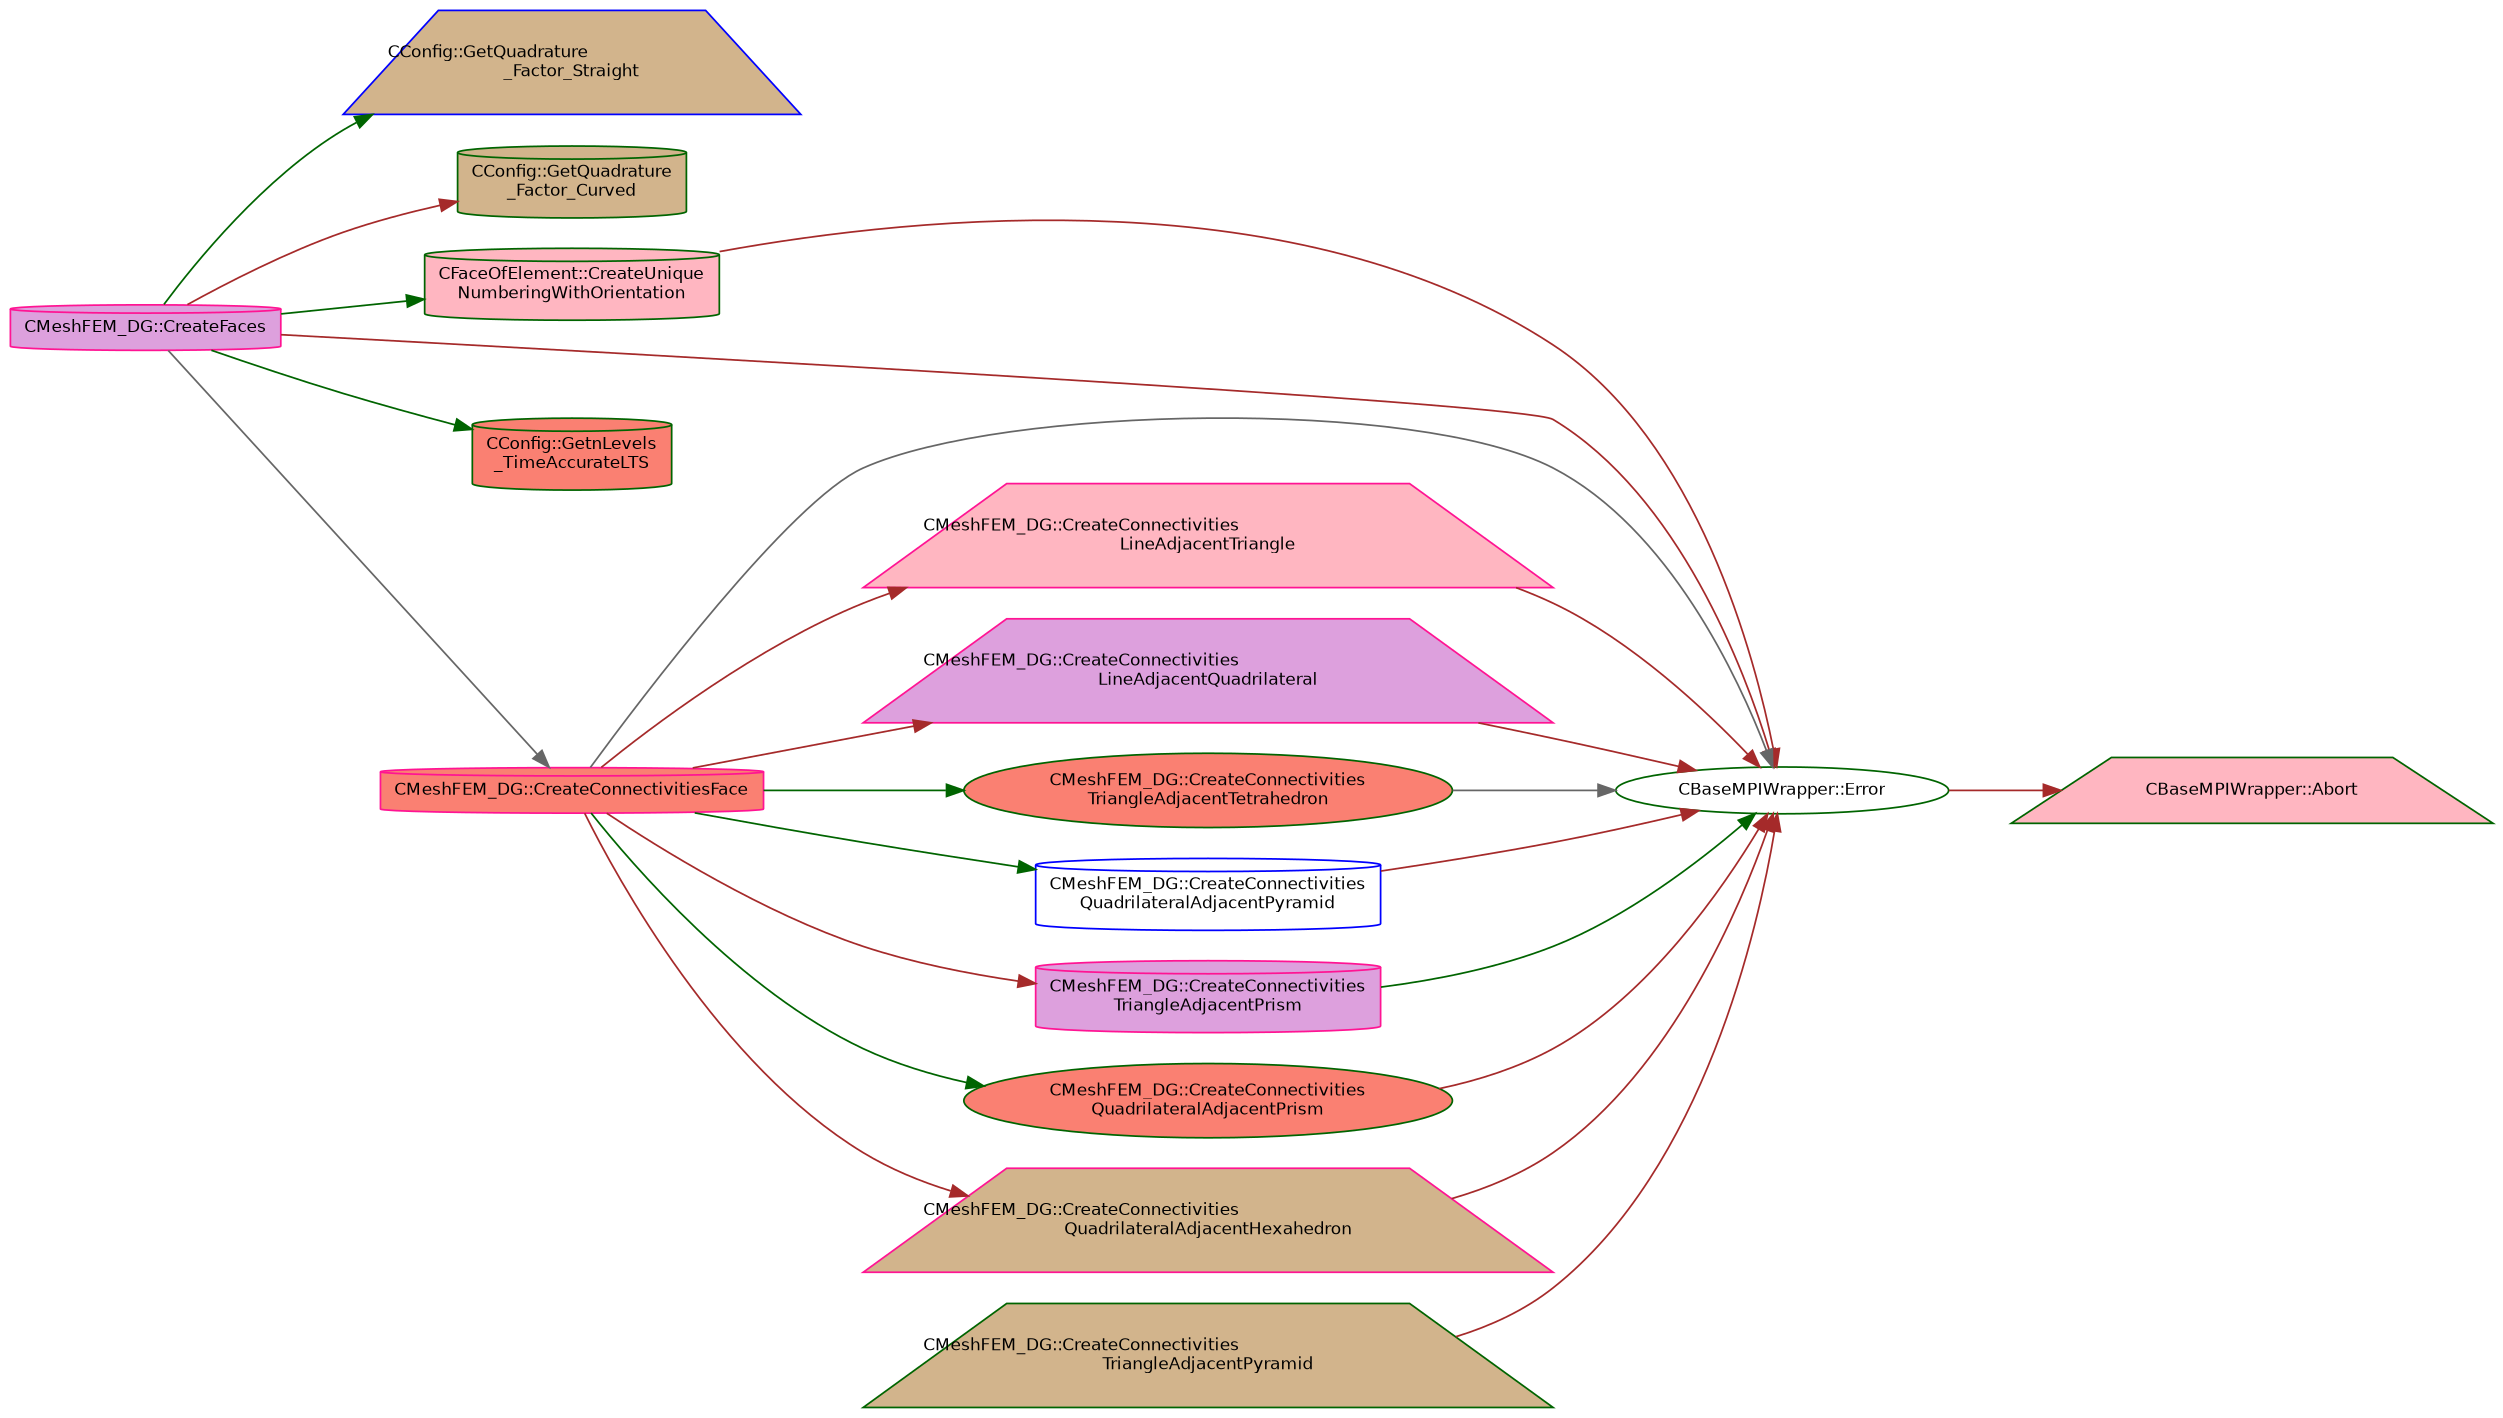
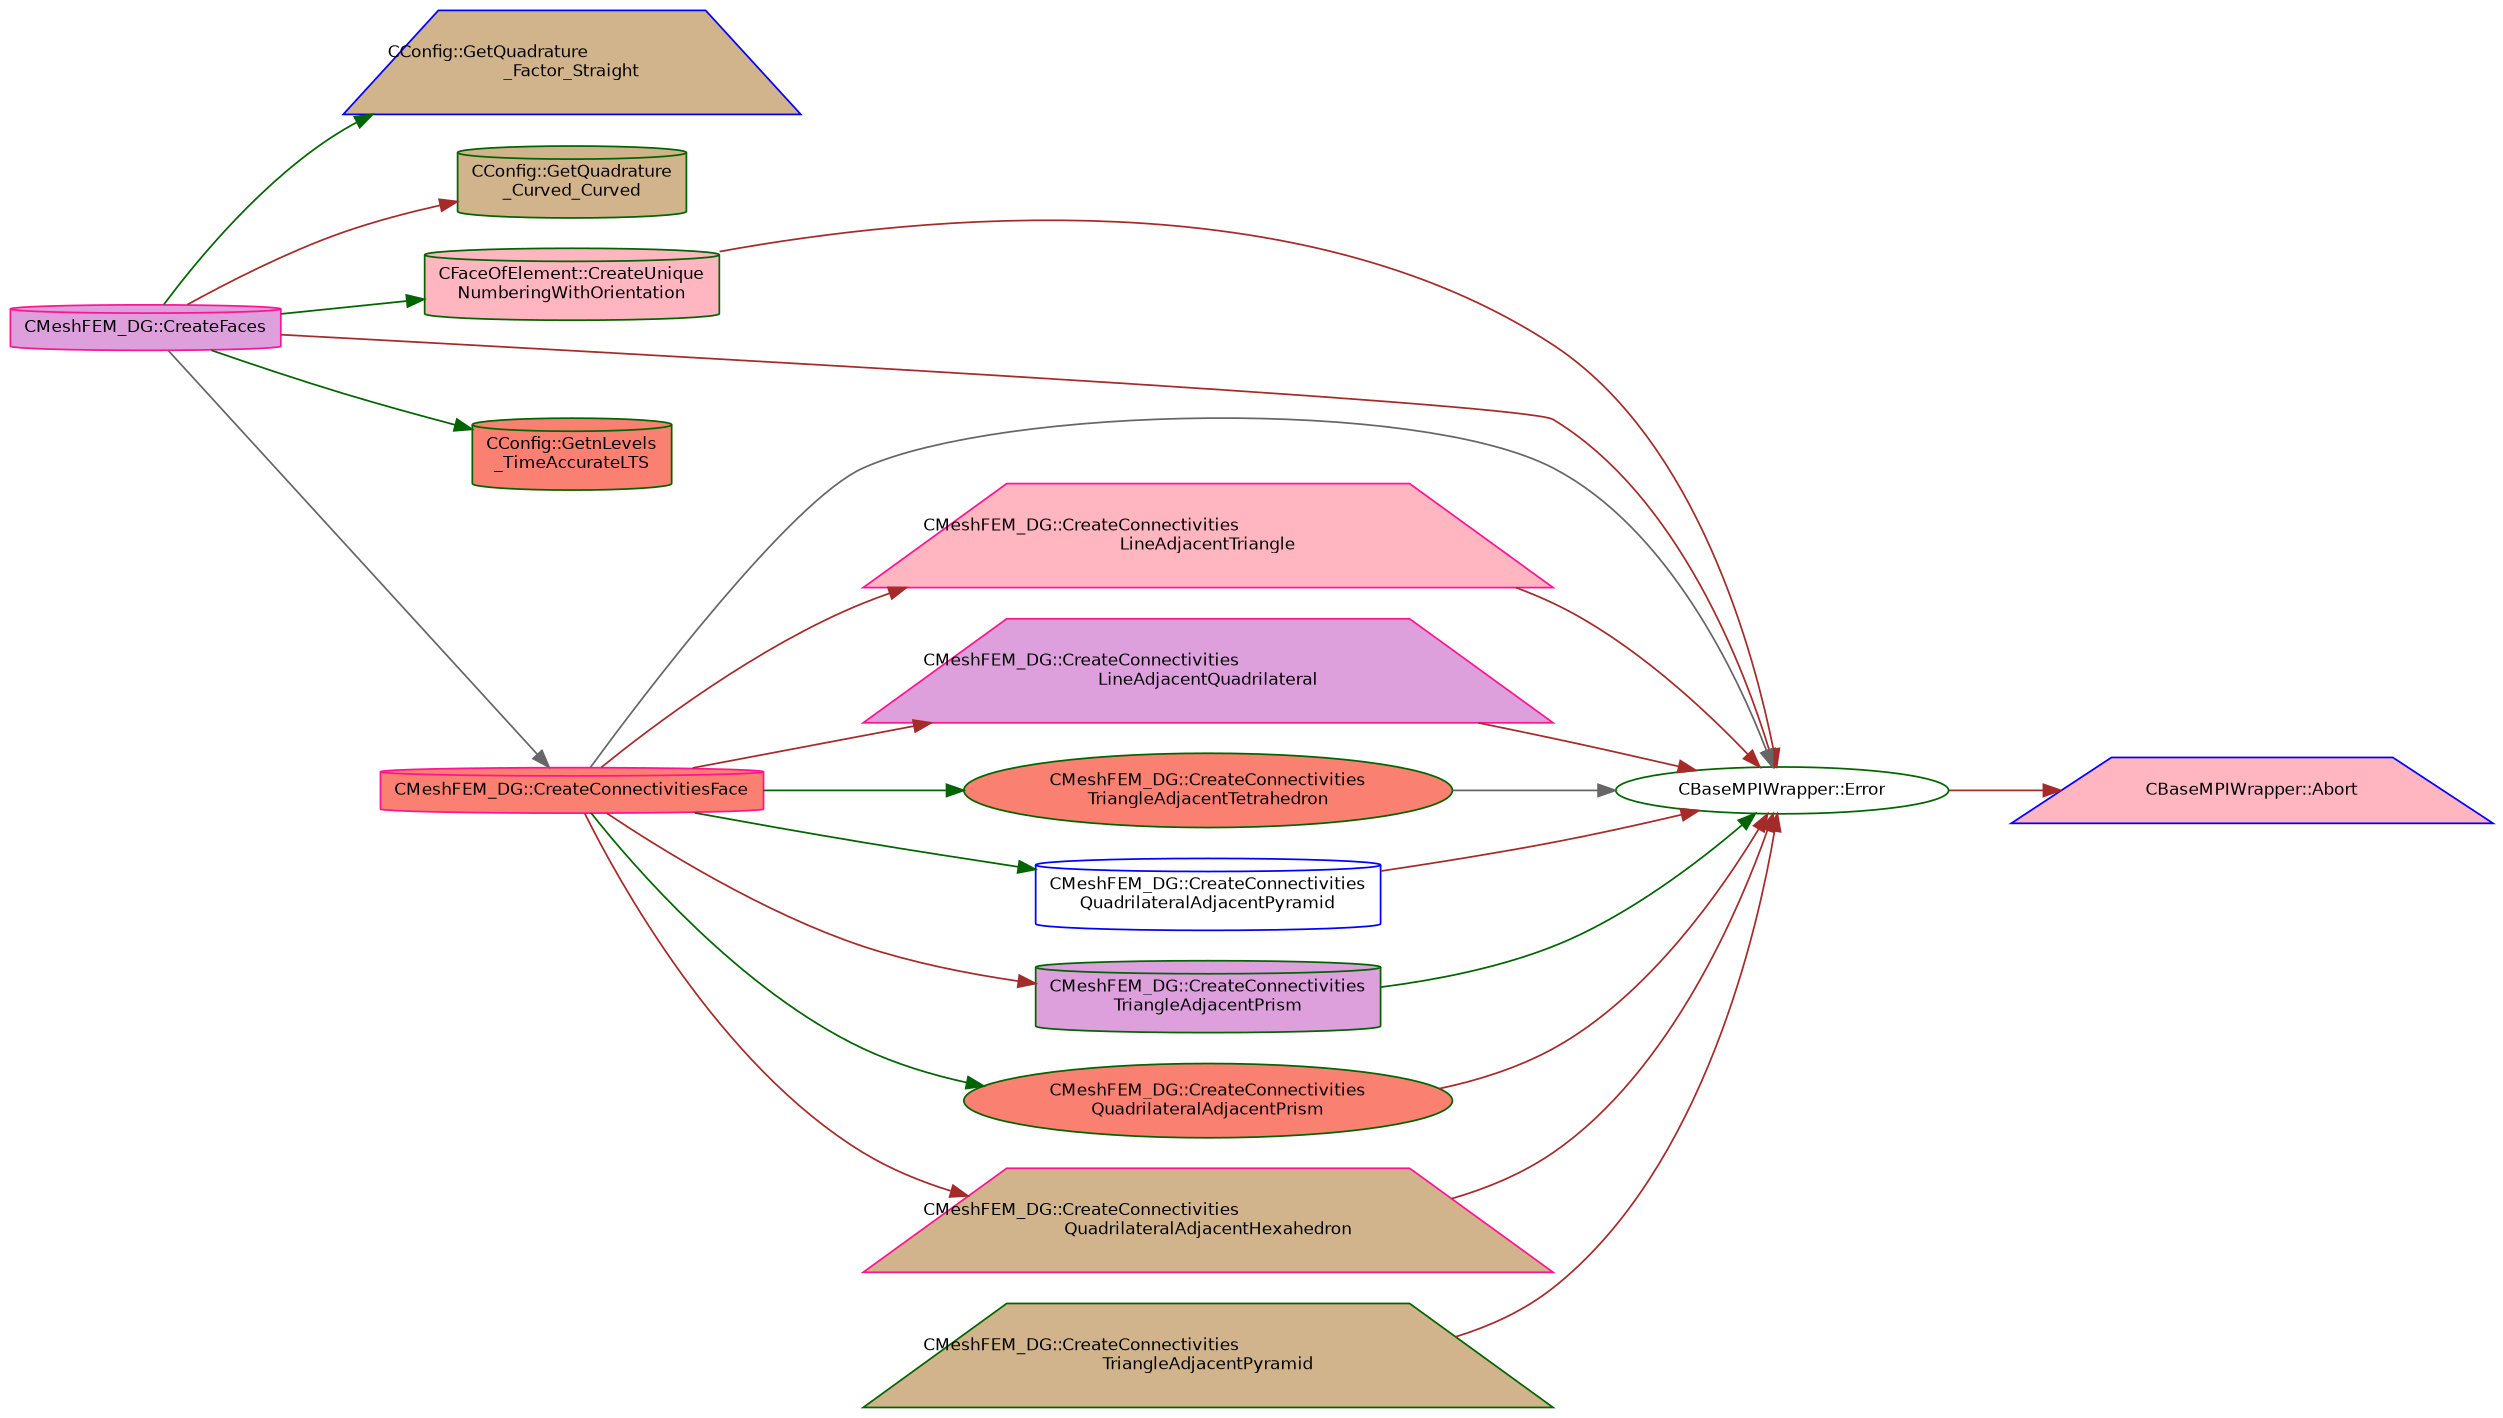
node "CConfig::GetQuadrature _Factor_Curved": label "CConfig::GetQuadrature _Factor_Curved" -> "CConfig::GetQuadrature _Curved_Curved"
node "CBaseMPIWrapper::Abort": color darkgreen -> blue
node "CMeshFEM_DG::CreateConnectivities TriangleAdjacentPrism": color deeppink -> darkgreen
